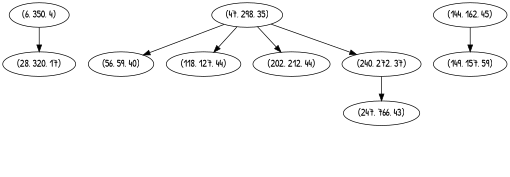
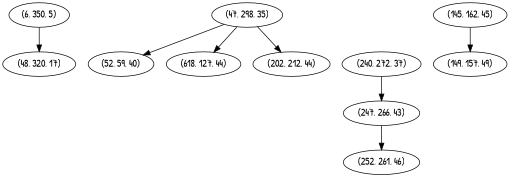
node "(6, 350, 4)": label "(6, 350, 4)" -> "(6, 350, 5)"
node "(144, 162, 45)": label "(144, 162, 45)" -> "(145, 162, 45)"
edge "(47, 298, 35)" -> "(240, 272, 37)": removed
node "(28, 320, 17)": label "(28, 320, 17)" -> "(48, 320, 17)"
node "(56, 59, 40)": label "(56, 59, 40)" -> "(52, 59, 40)"
node "(118, 127, 44)": label "(118, 127, 44)" -> "(618, 127, 44)"
node "(149, 157, 59)": label "(149, 157, 59)" -> "(149, 157, 49)"
node "(247, 766, 43)": label "(247, 766, 43)" -> "(247, 266, 43)"
node "(252, 261, 46)": added
